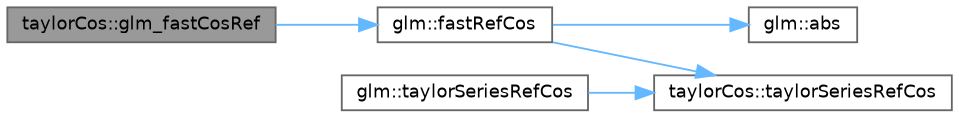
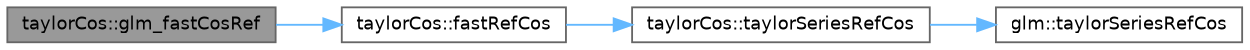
node "glm::fastRefCos": label "glm::fastRefCos" -> "taylorCos::fastRefCos"
node "glm::abs": removed
edge "glm::taylorSeriesRefCos" -> "taylorCos::taylorSeriesRefCos": reversed
